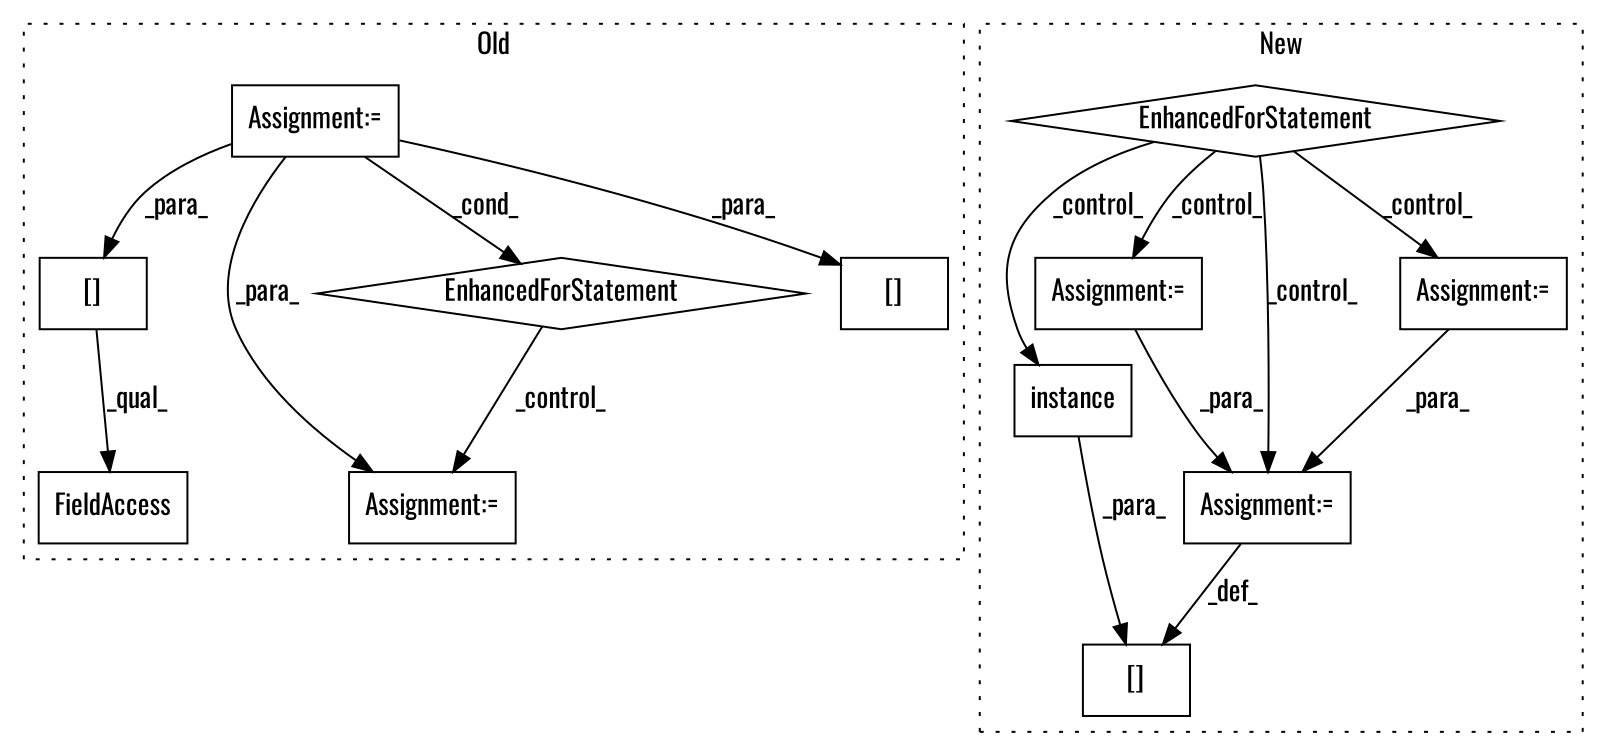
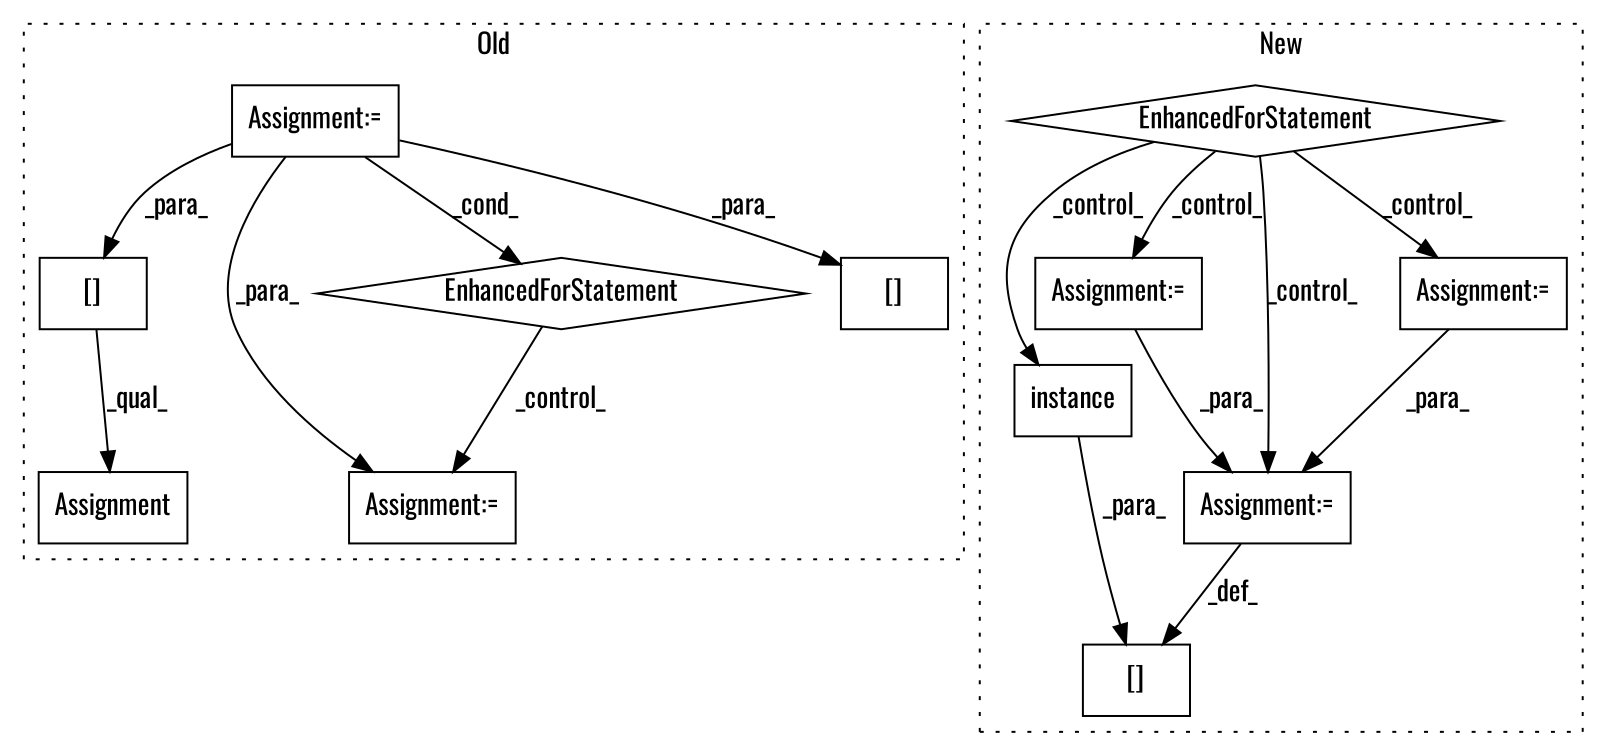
node "FieldAccess": label "FieldAccess" -> "Assignment"
